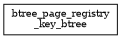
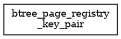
node "btree_page_registry _key_btree": label "btree_page_registry _key_btree" -> "btree_page_registry _key_pair"
